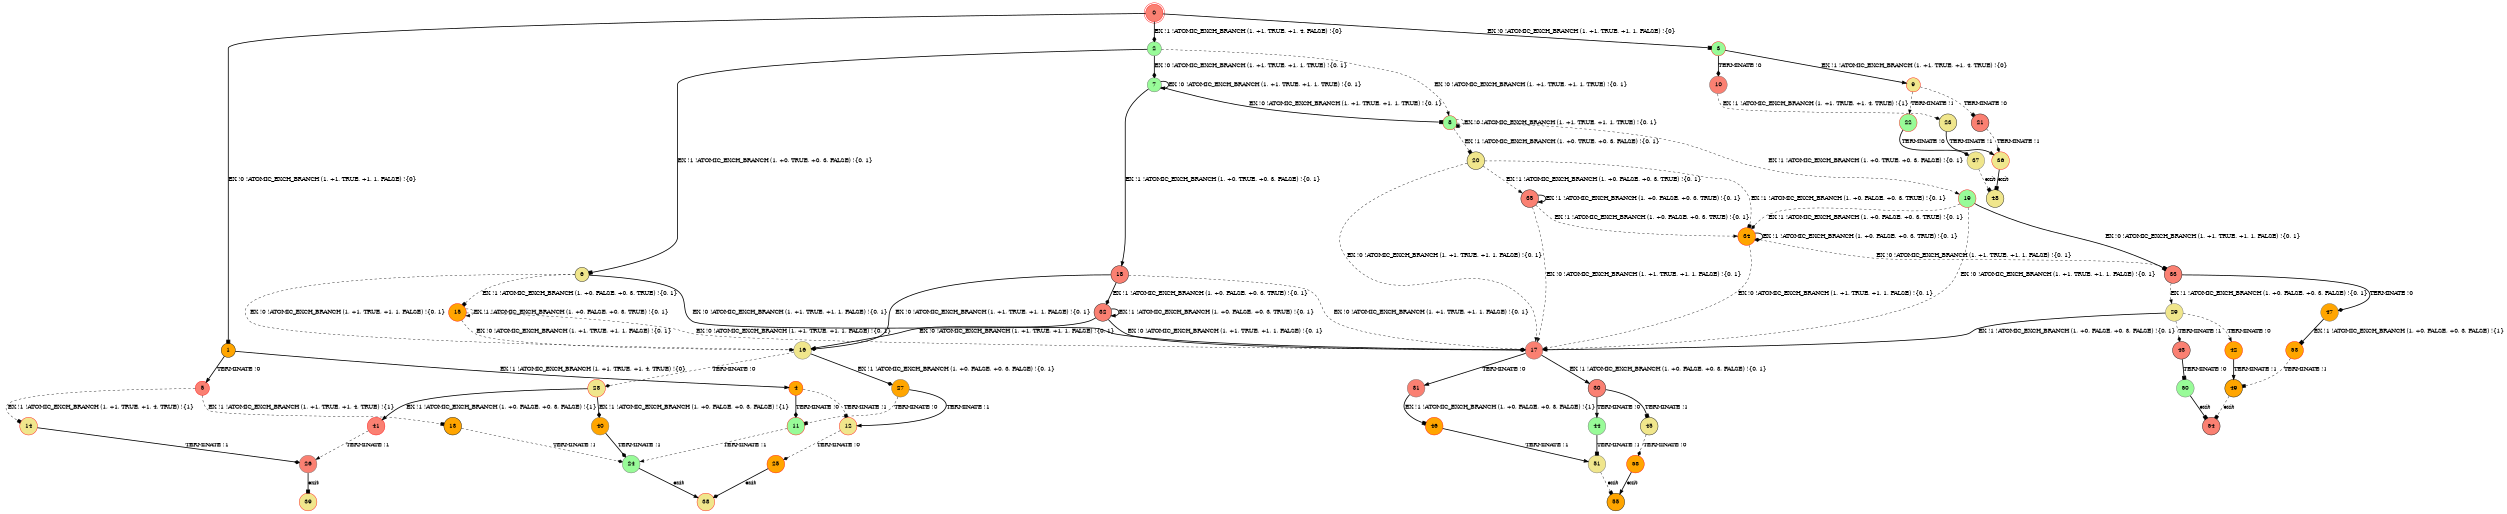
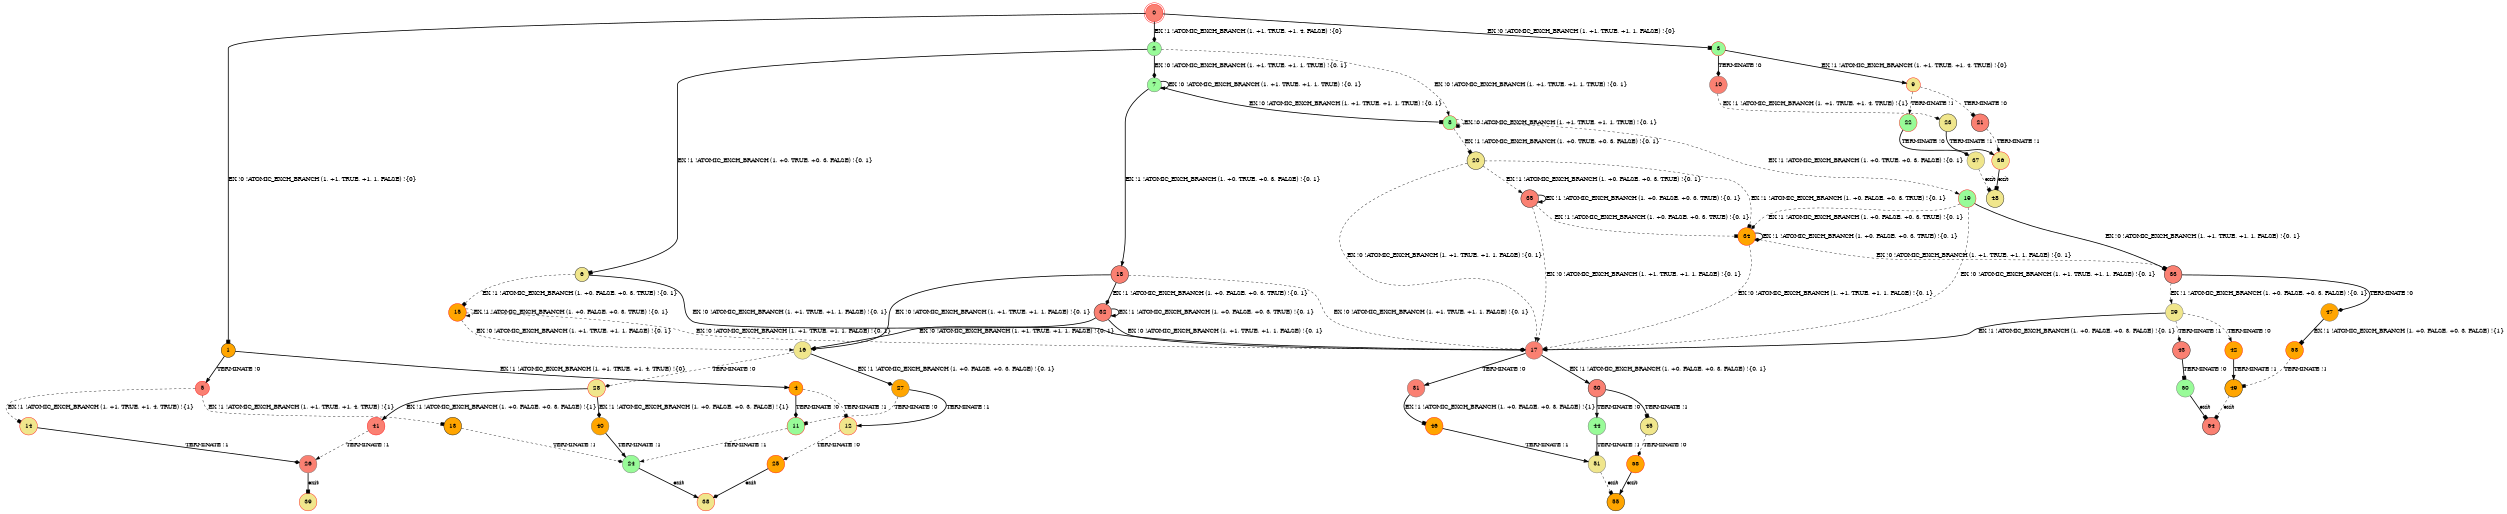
edge "35" -> "34": arrowhead normal -> box
edge "6" -> "16": removed, label "EX !0 !ATOMIC_EXCH_BRANCH (1, +1, TRUE, +1, 1, FALSE) !{0, 1}"
edge "40" -> "24": arrowhead diamond -> normal
